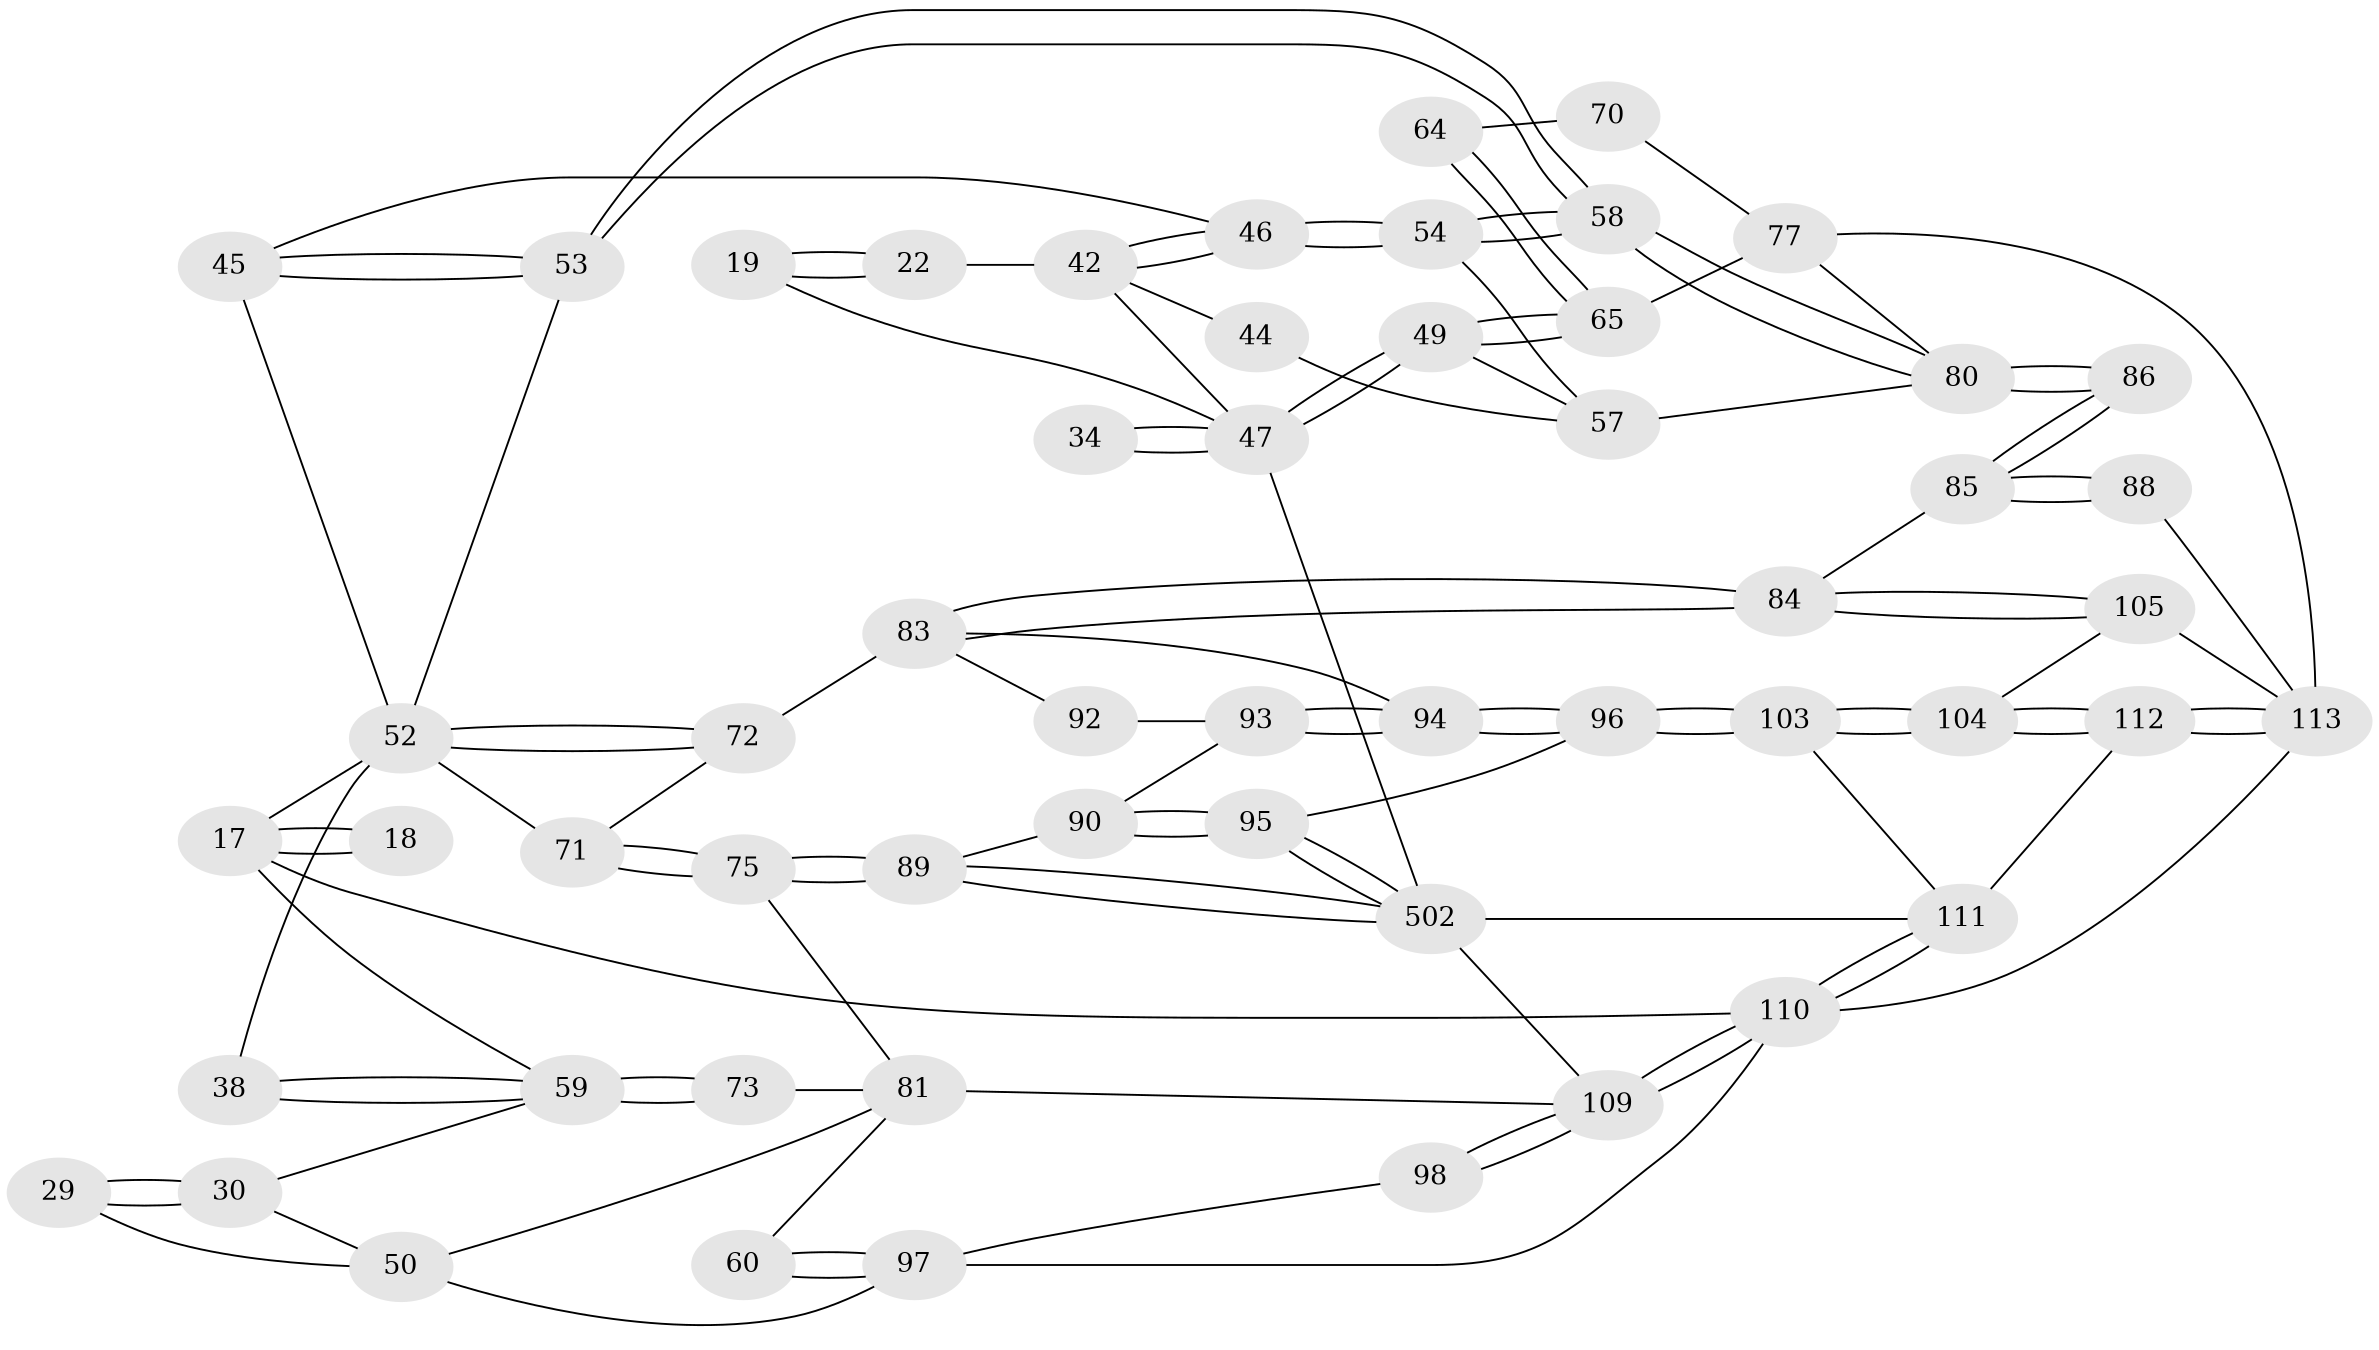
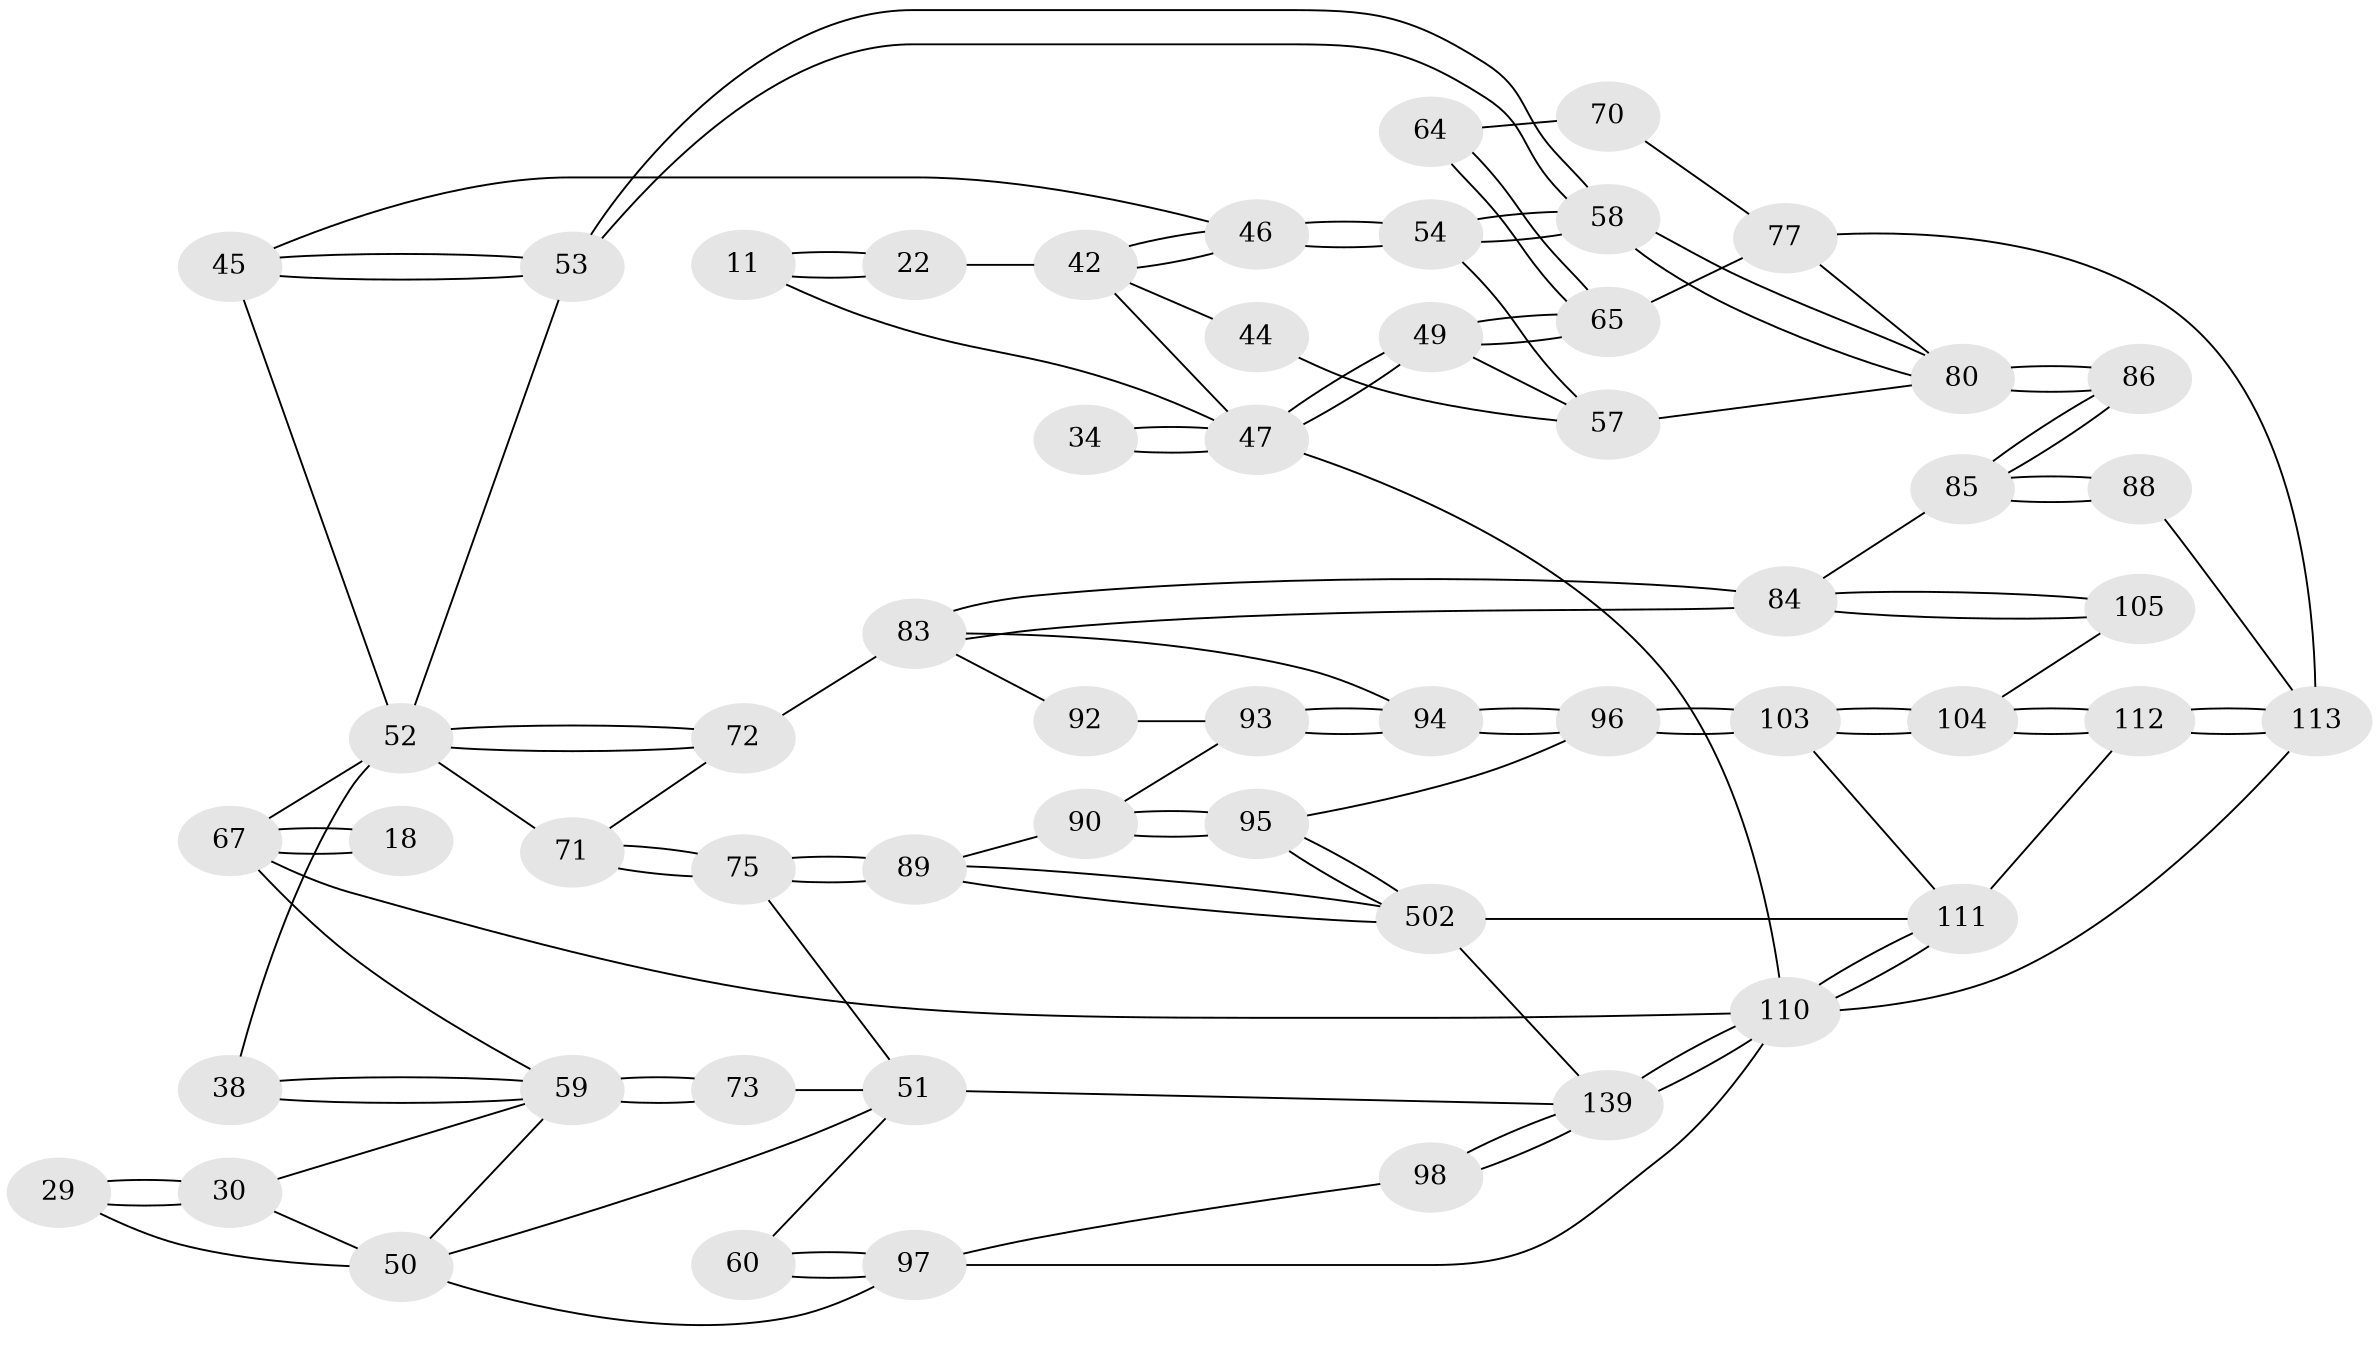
node "19": label "19" -> "11"
edge "47" -- "502": now "47" -- "110"
edge "105" -- "113": removed
node "17": label "17" -> "67"
node "81": label "81" -> "51"
node "109": label "109" -> "139"
edge "59" -- "50": added
